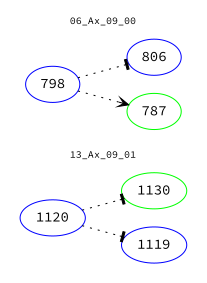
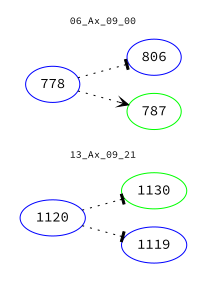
node "798": label "798" -> "778"
cluster "13_Ax_09_01": label "13_Ax_09_01" -> "13_Ax_09_21"
